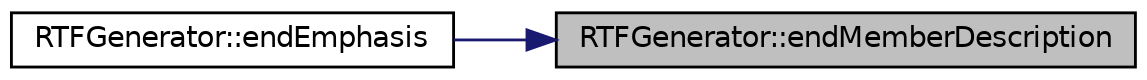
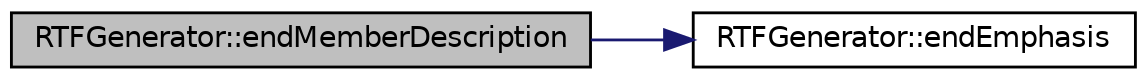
edge "RTFGenerator::endEmphasis" -> "RTFGenerator::endMemberDescription": reversed
